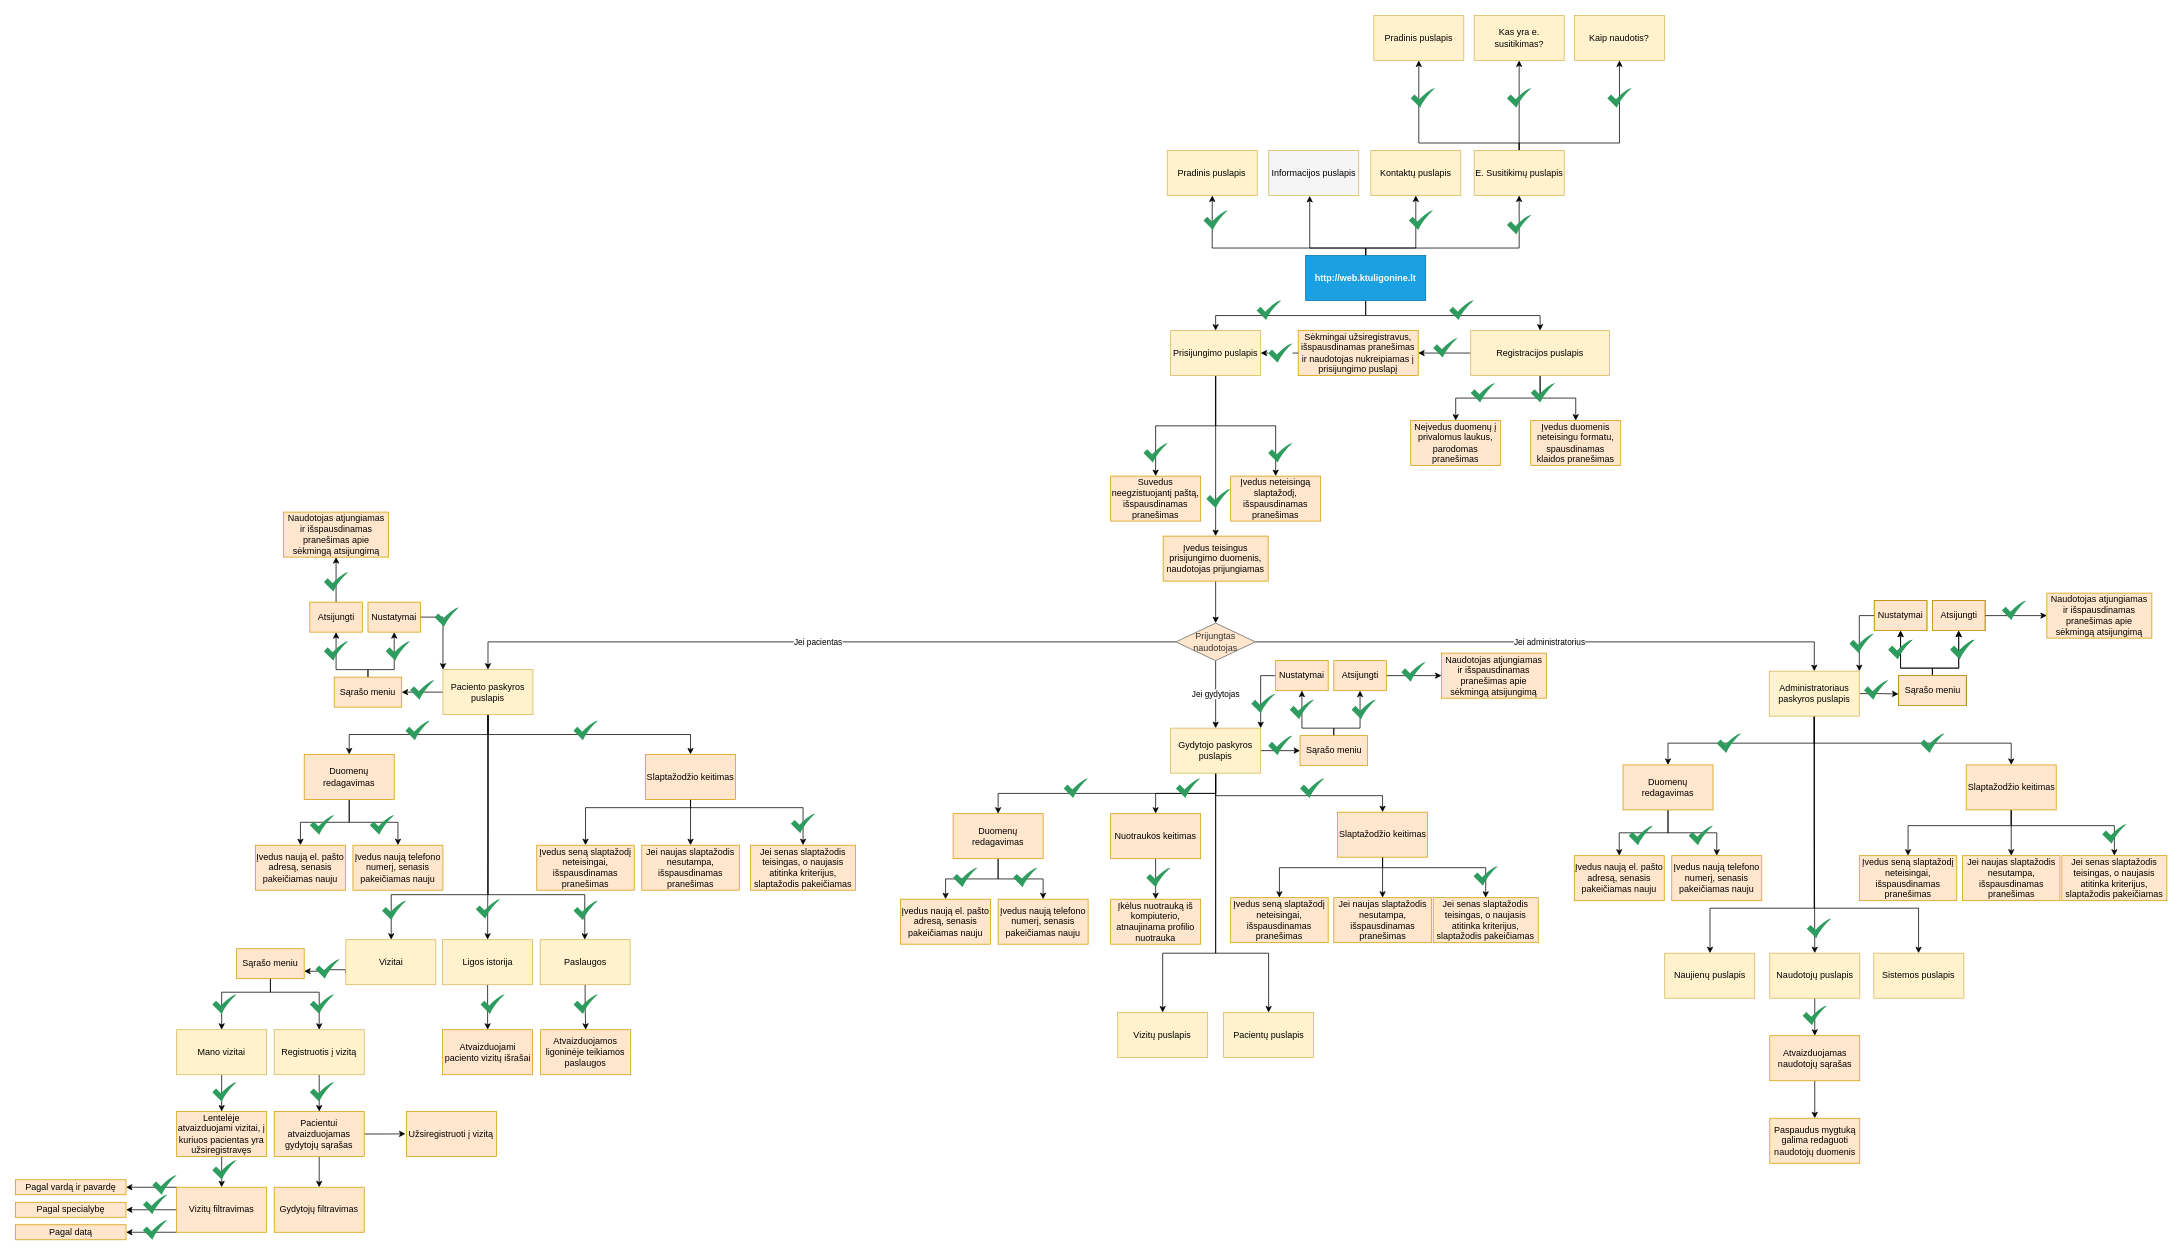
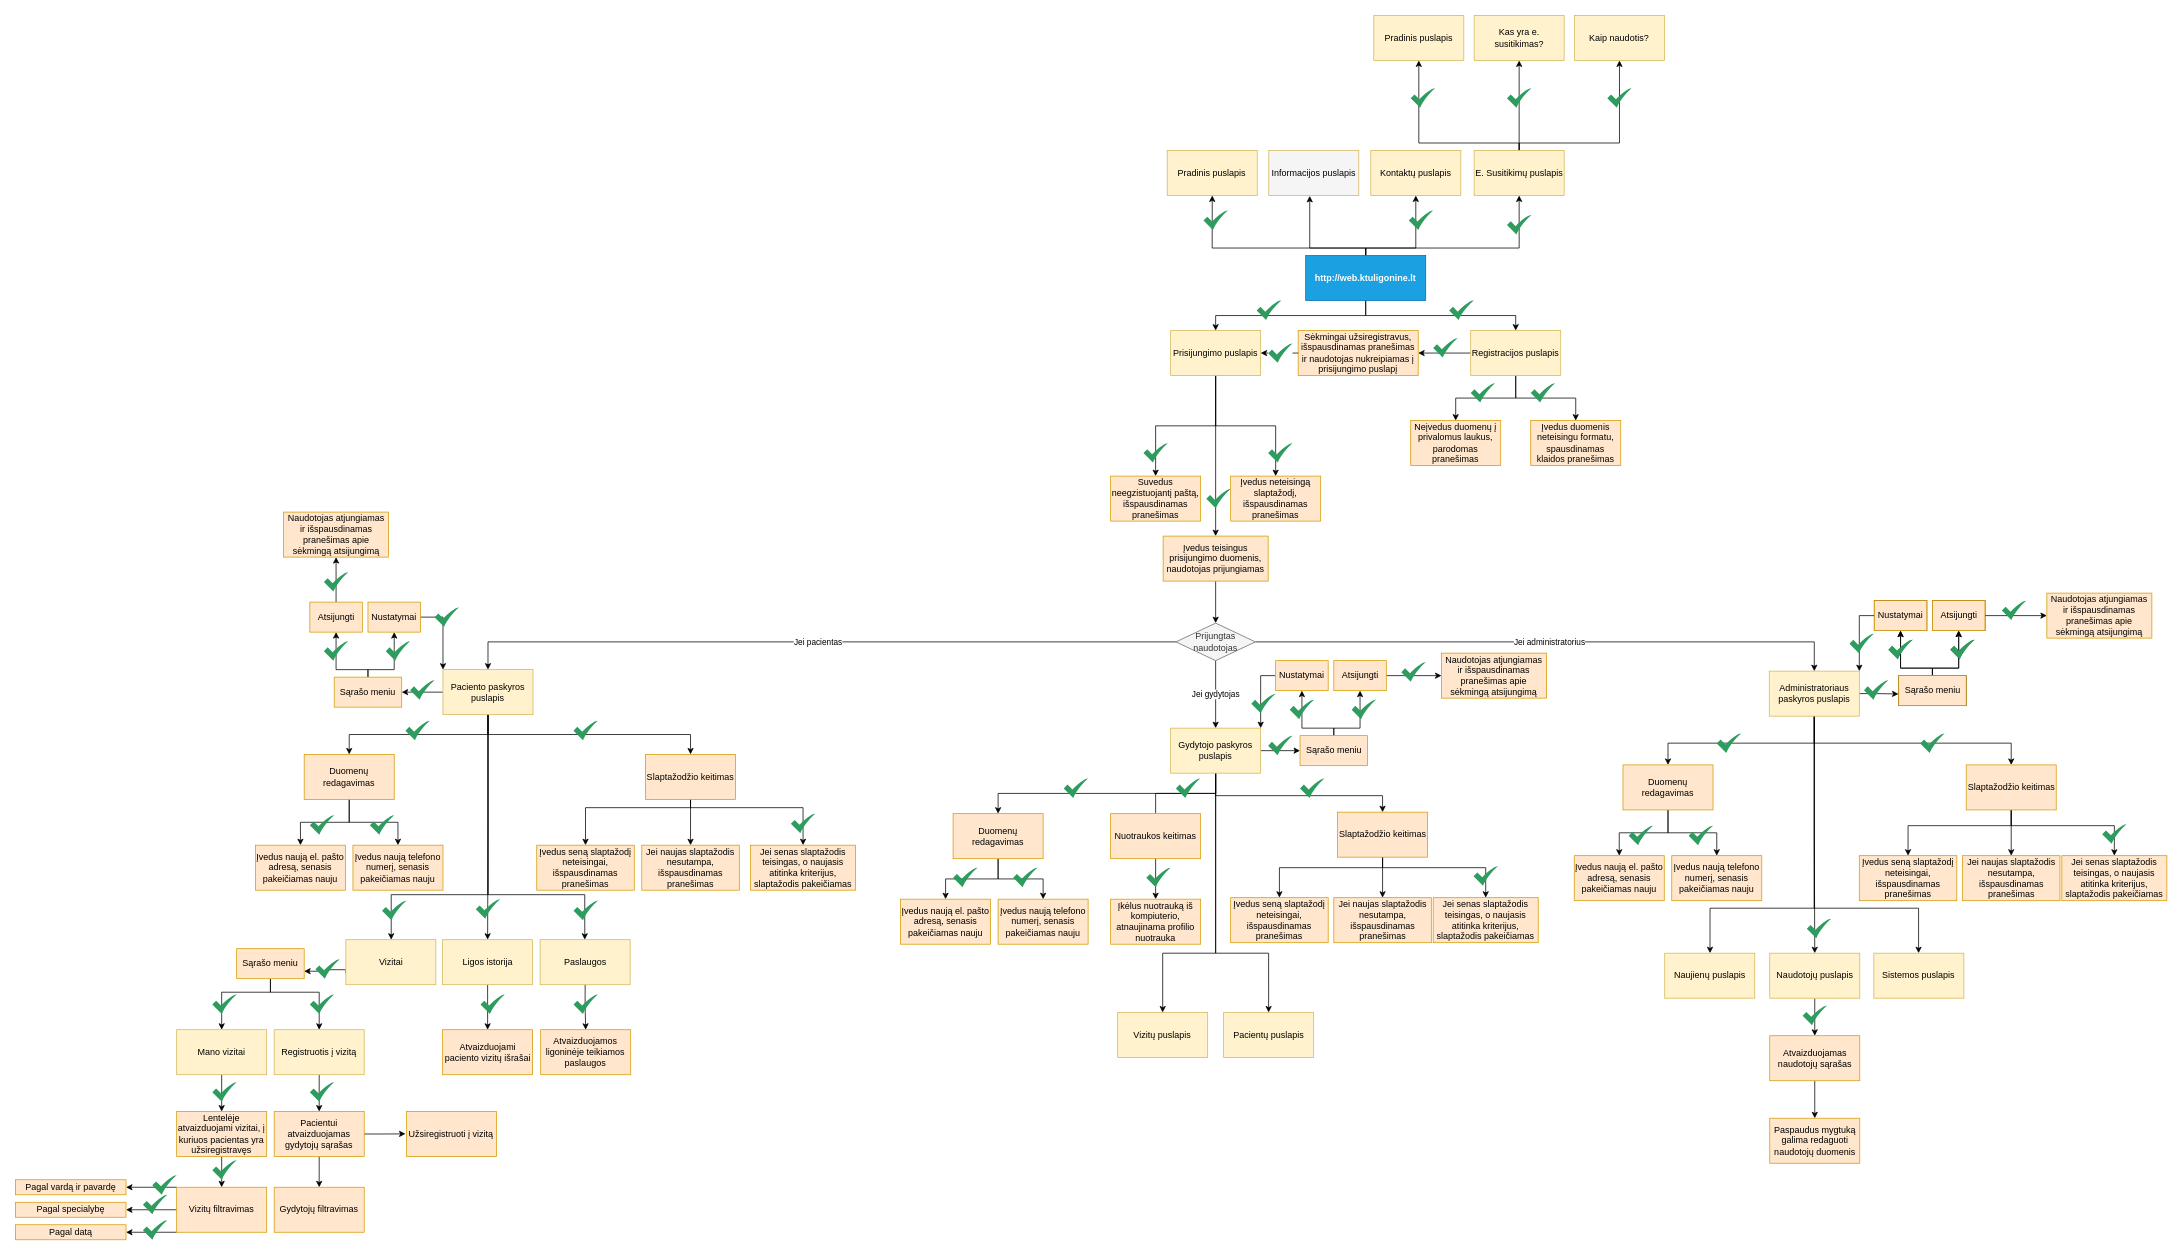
node "Registracijos puslapis": size 139x45 -> 90x45
node "Prijungtas naudotojas": fillcolor #ffe6cc -> #f5f5f5
edge "Gydytojo paskyros puslapis" -> "Nuotraukos keitimas": arrowhead classic -> none
